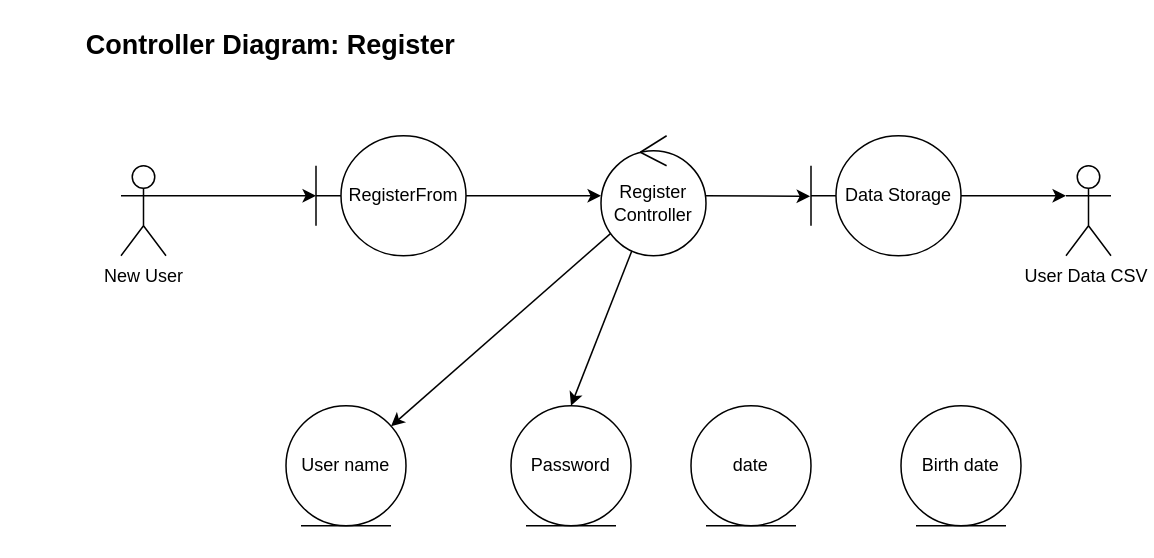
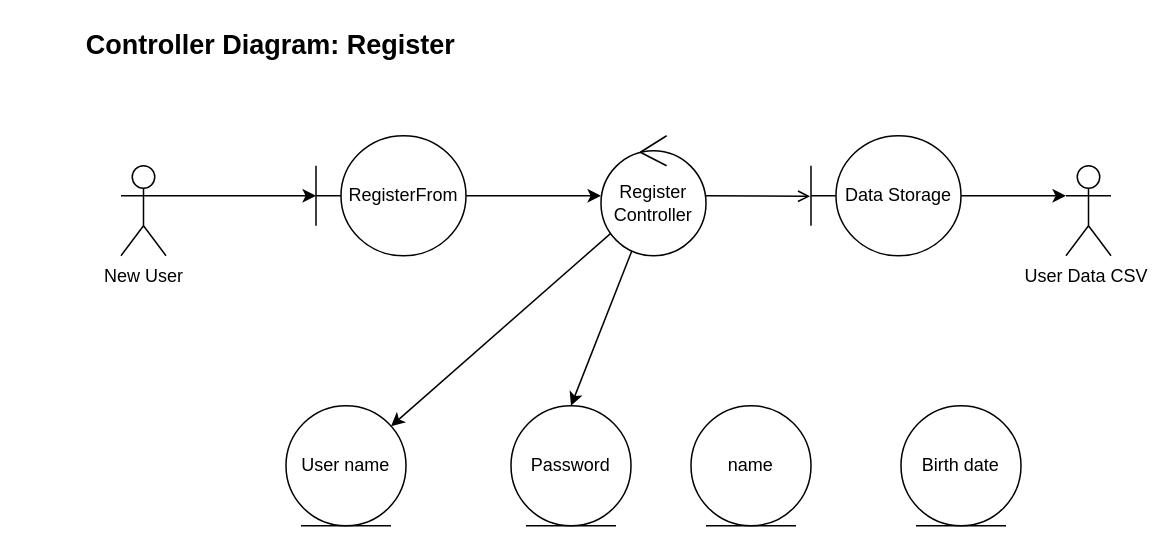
edge "Register Controller" -> "Data Storage": arrowhead classic -> open
node "date": label "date" -> "name"
